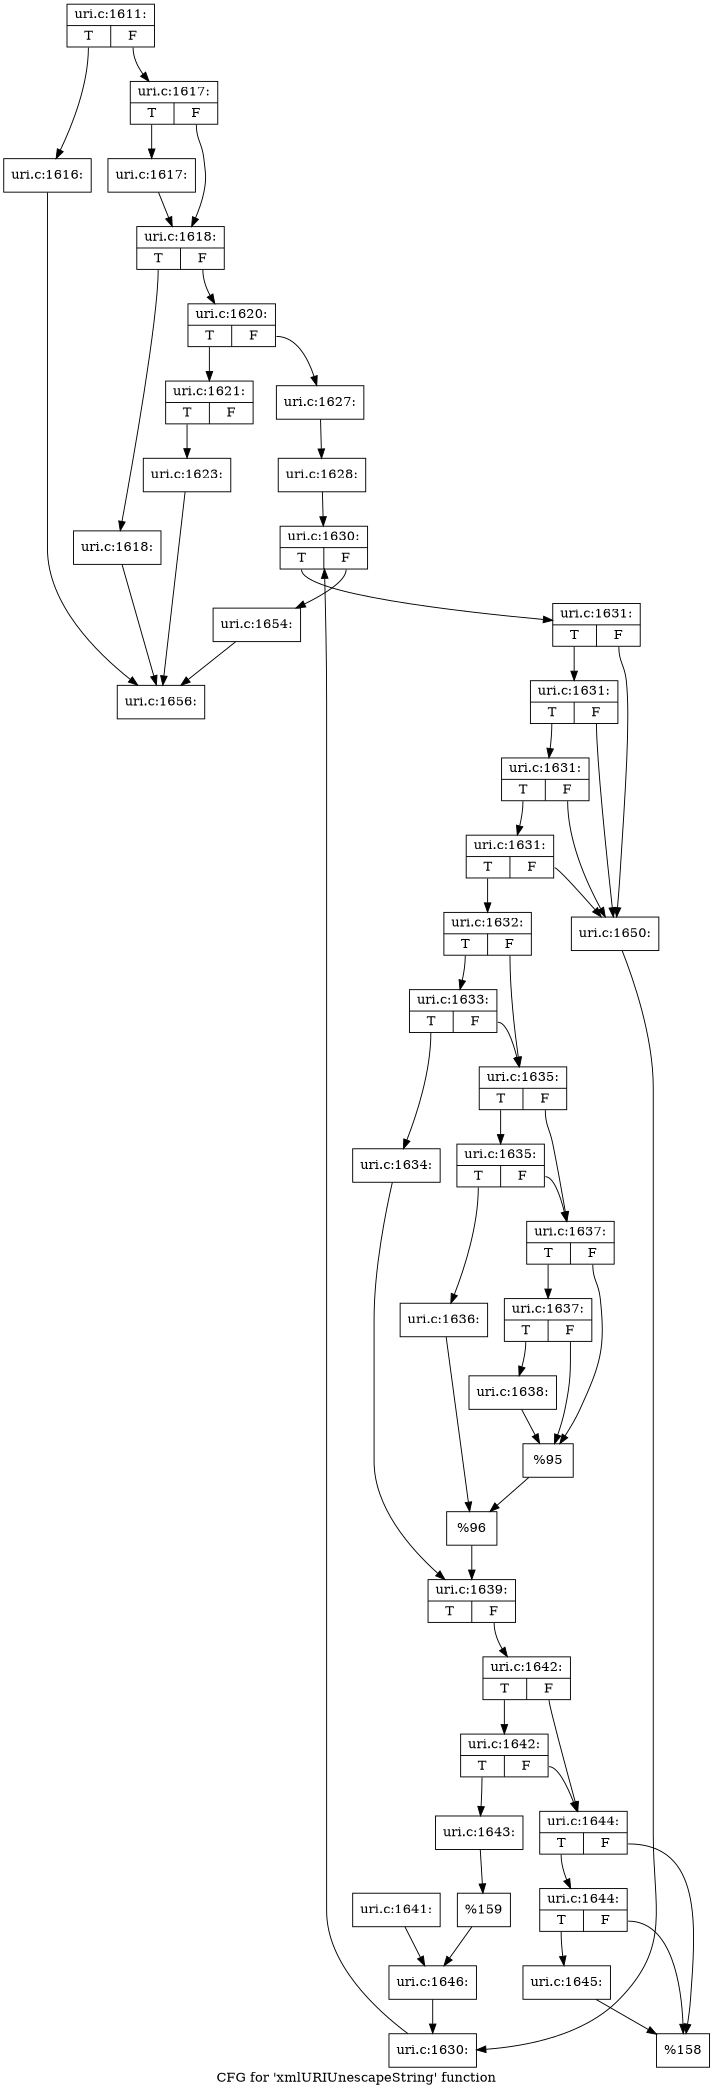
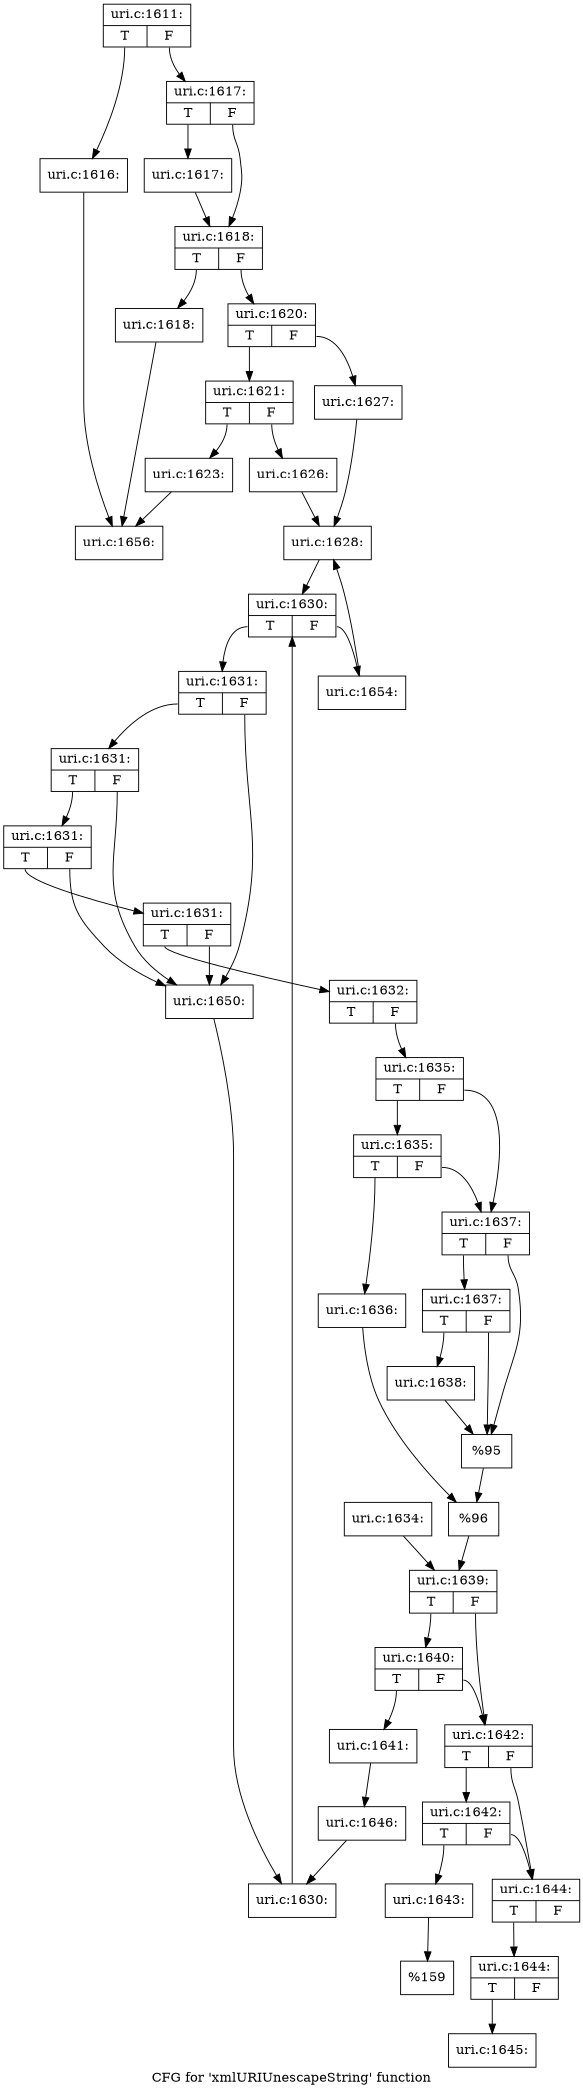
node "uri.c:1626:": added
edge "uri.c:1654:" -> "uri.c:1656:": now "uri.c:1654:" -> "uri.c:1628:"
node "uri.c:1633:": removed
node "uri.c:1640:": added
edge "%159" -> "uri.c:1646:": removed
node "%158": removed
